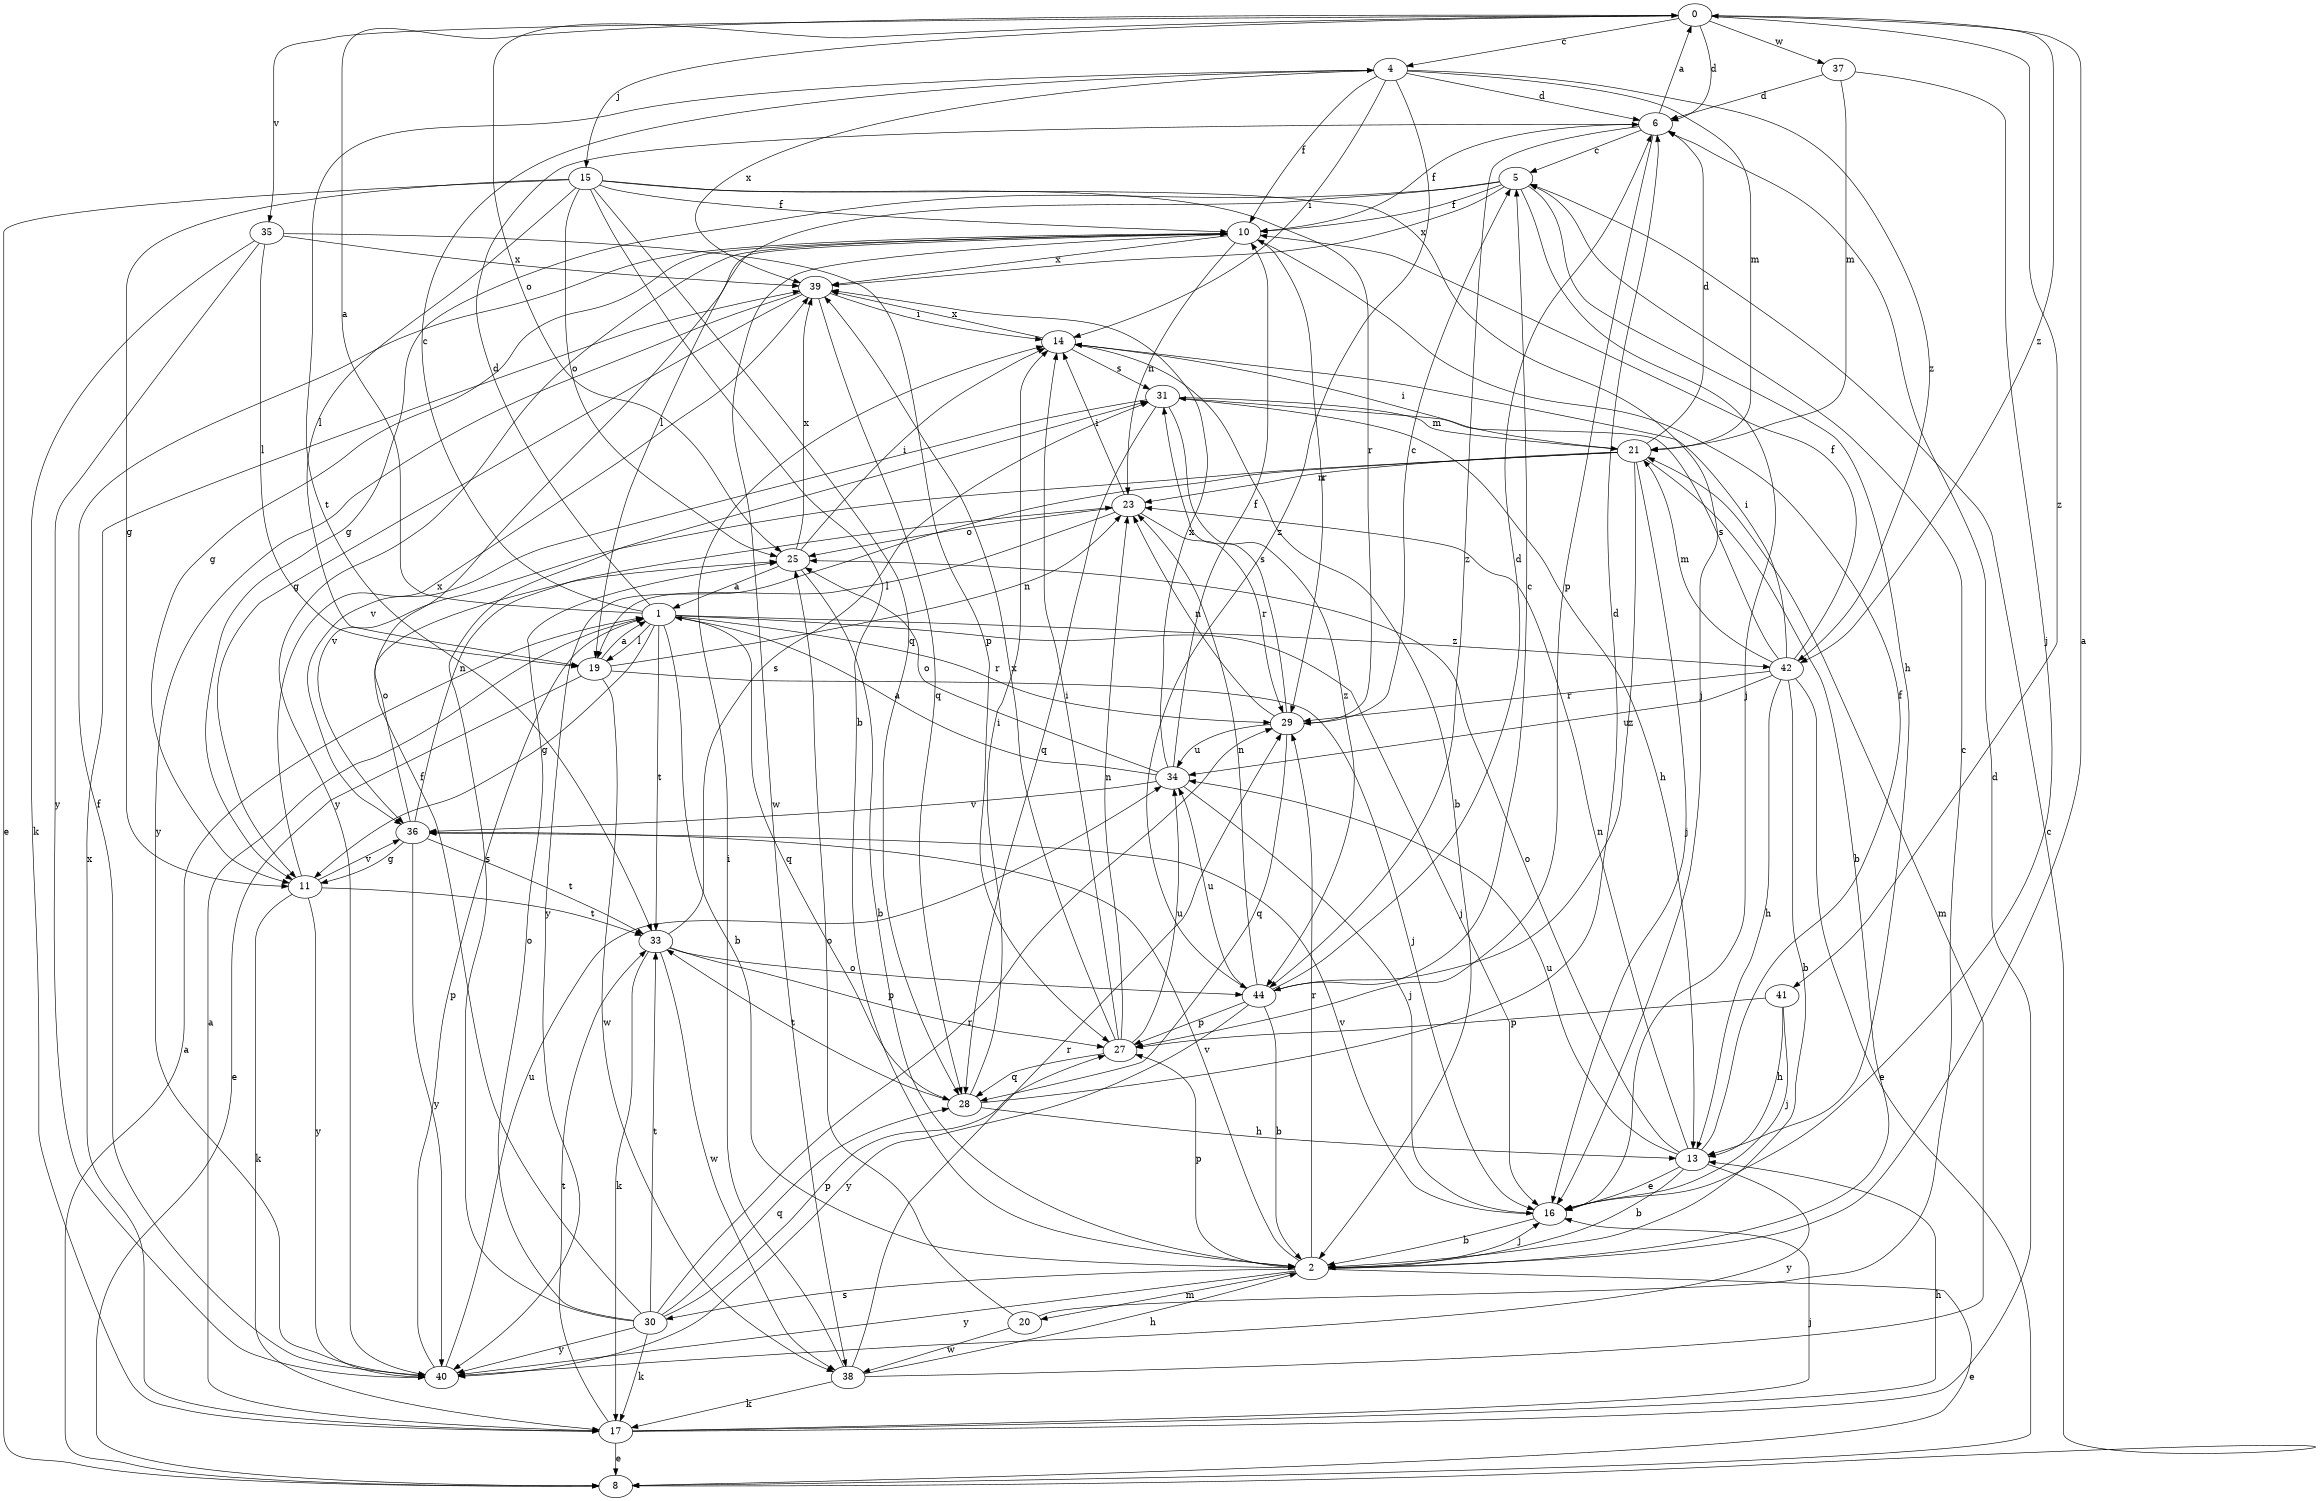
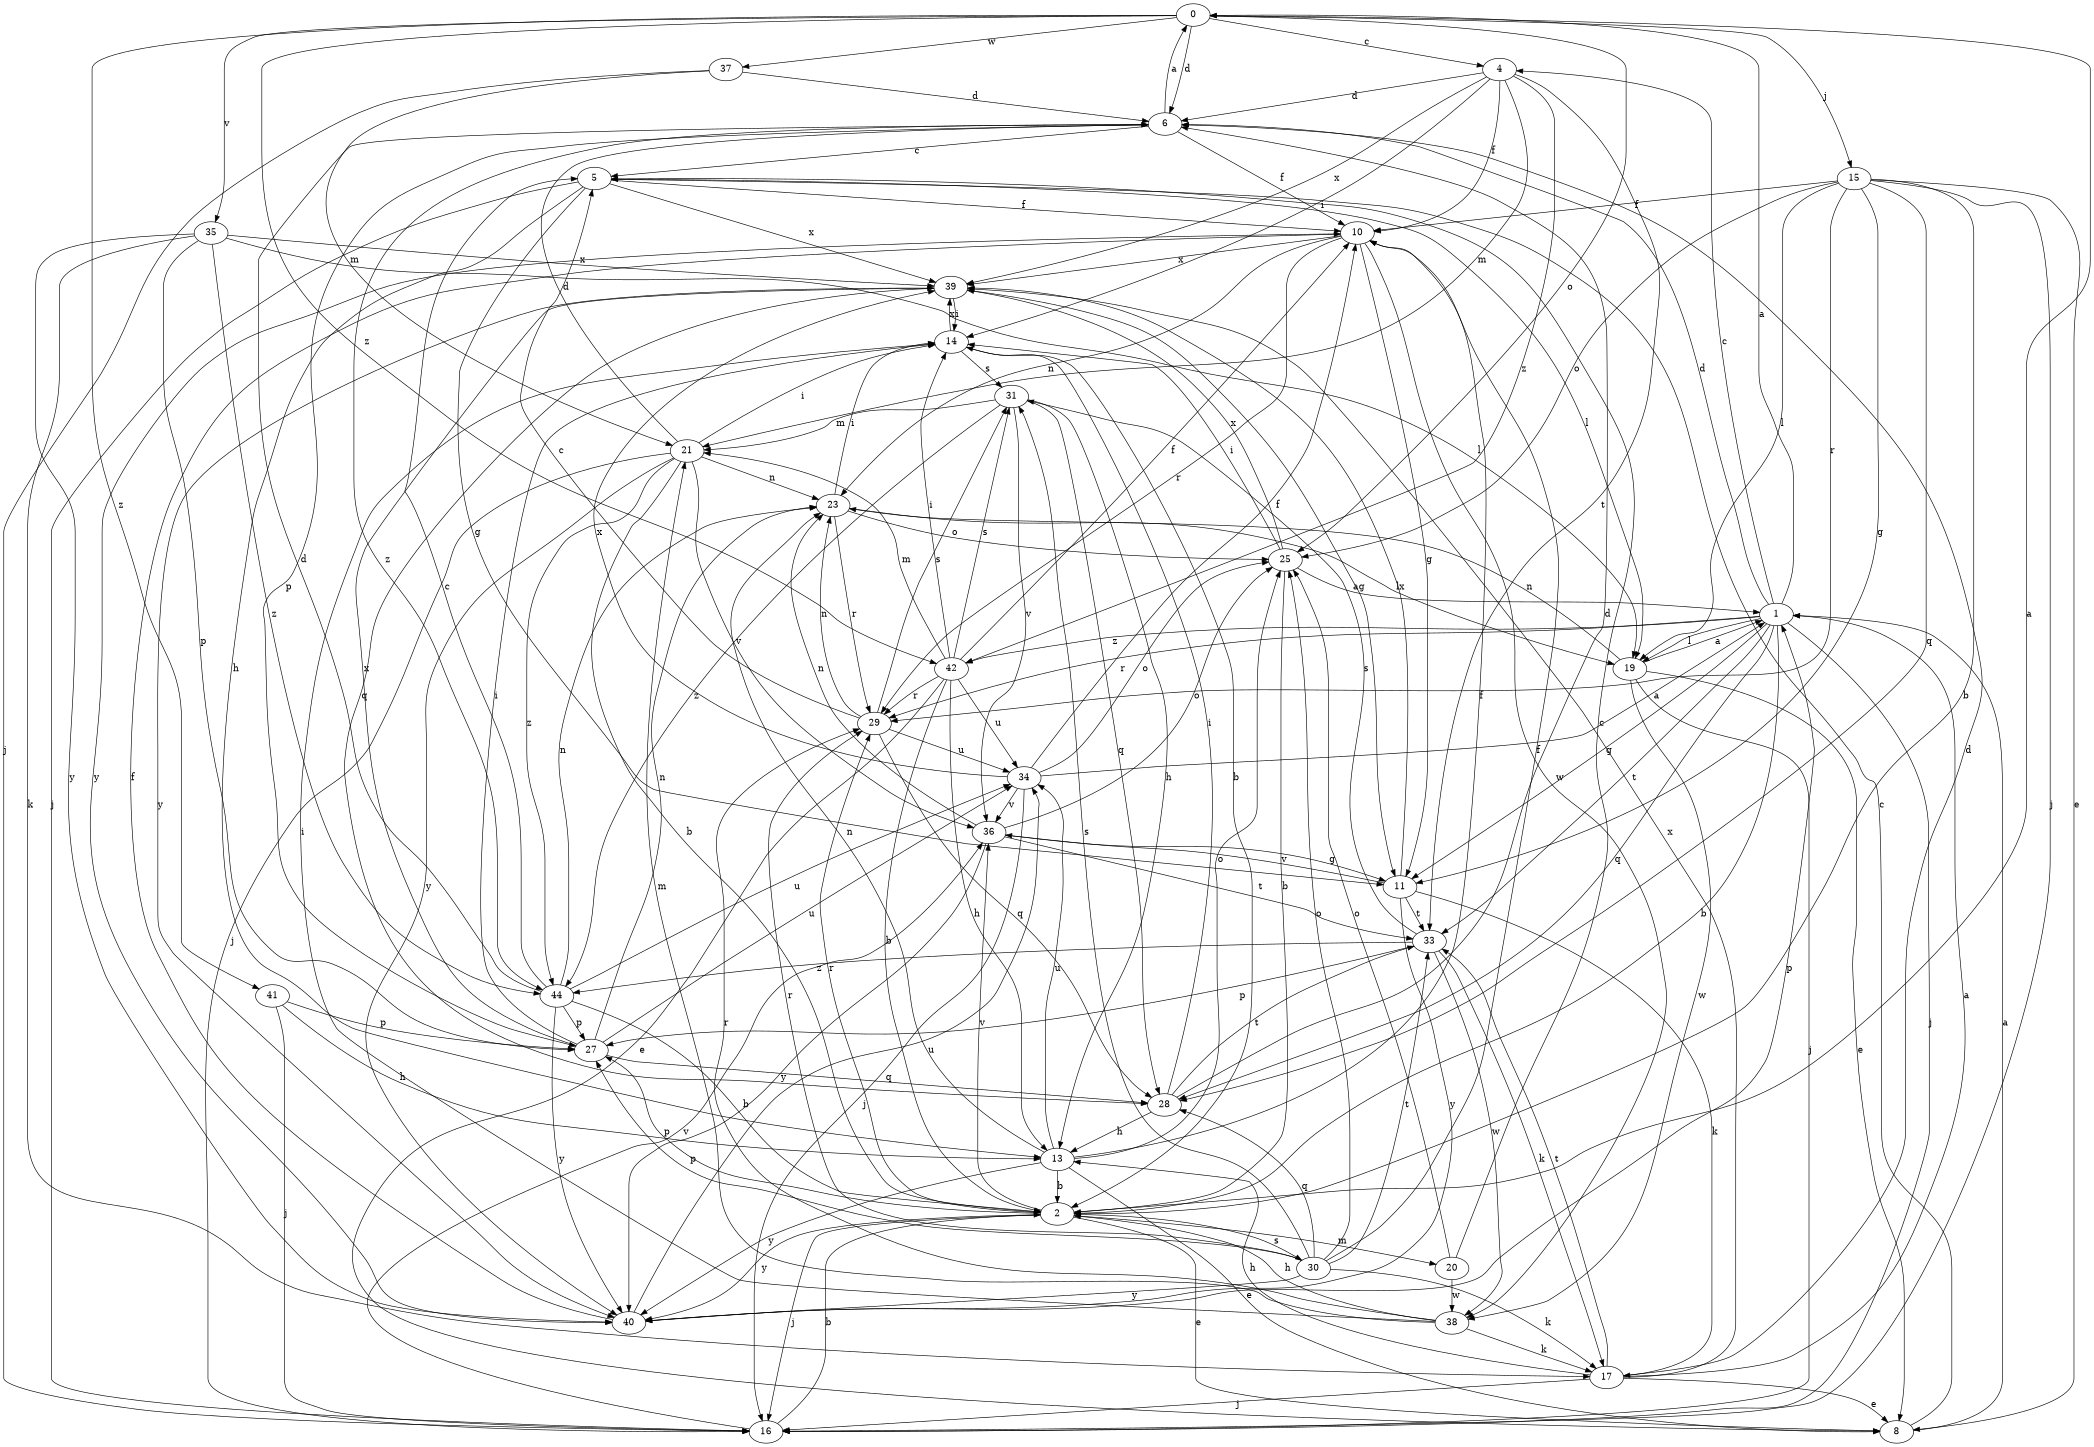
edge "4" -> "44": now "35" -> "44"
edge "33" -> "44": label "o" -> "z"
edge "13" -> "16": now "13" -> "8"
